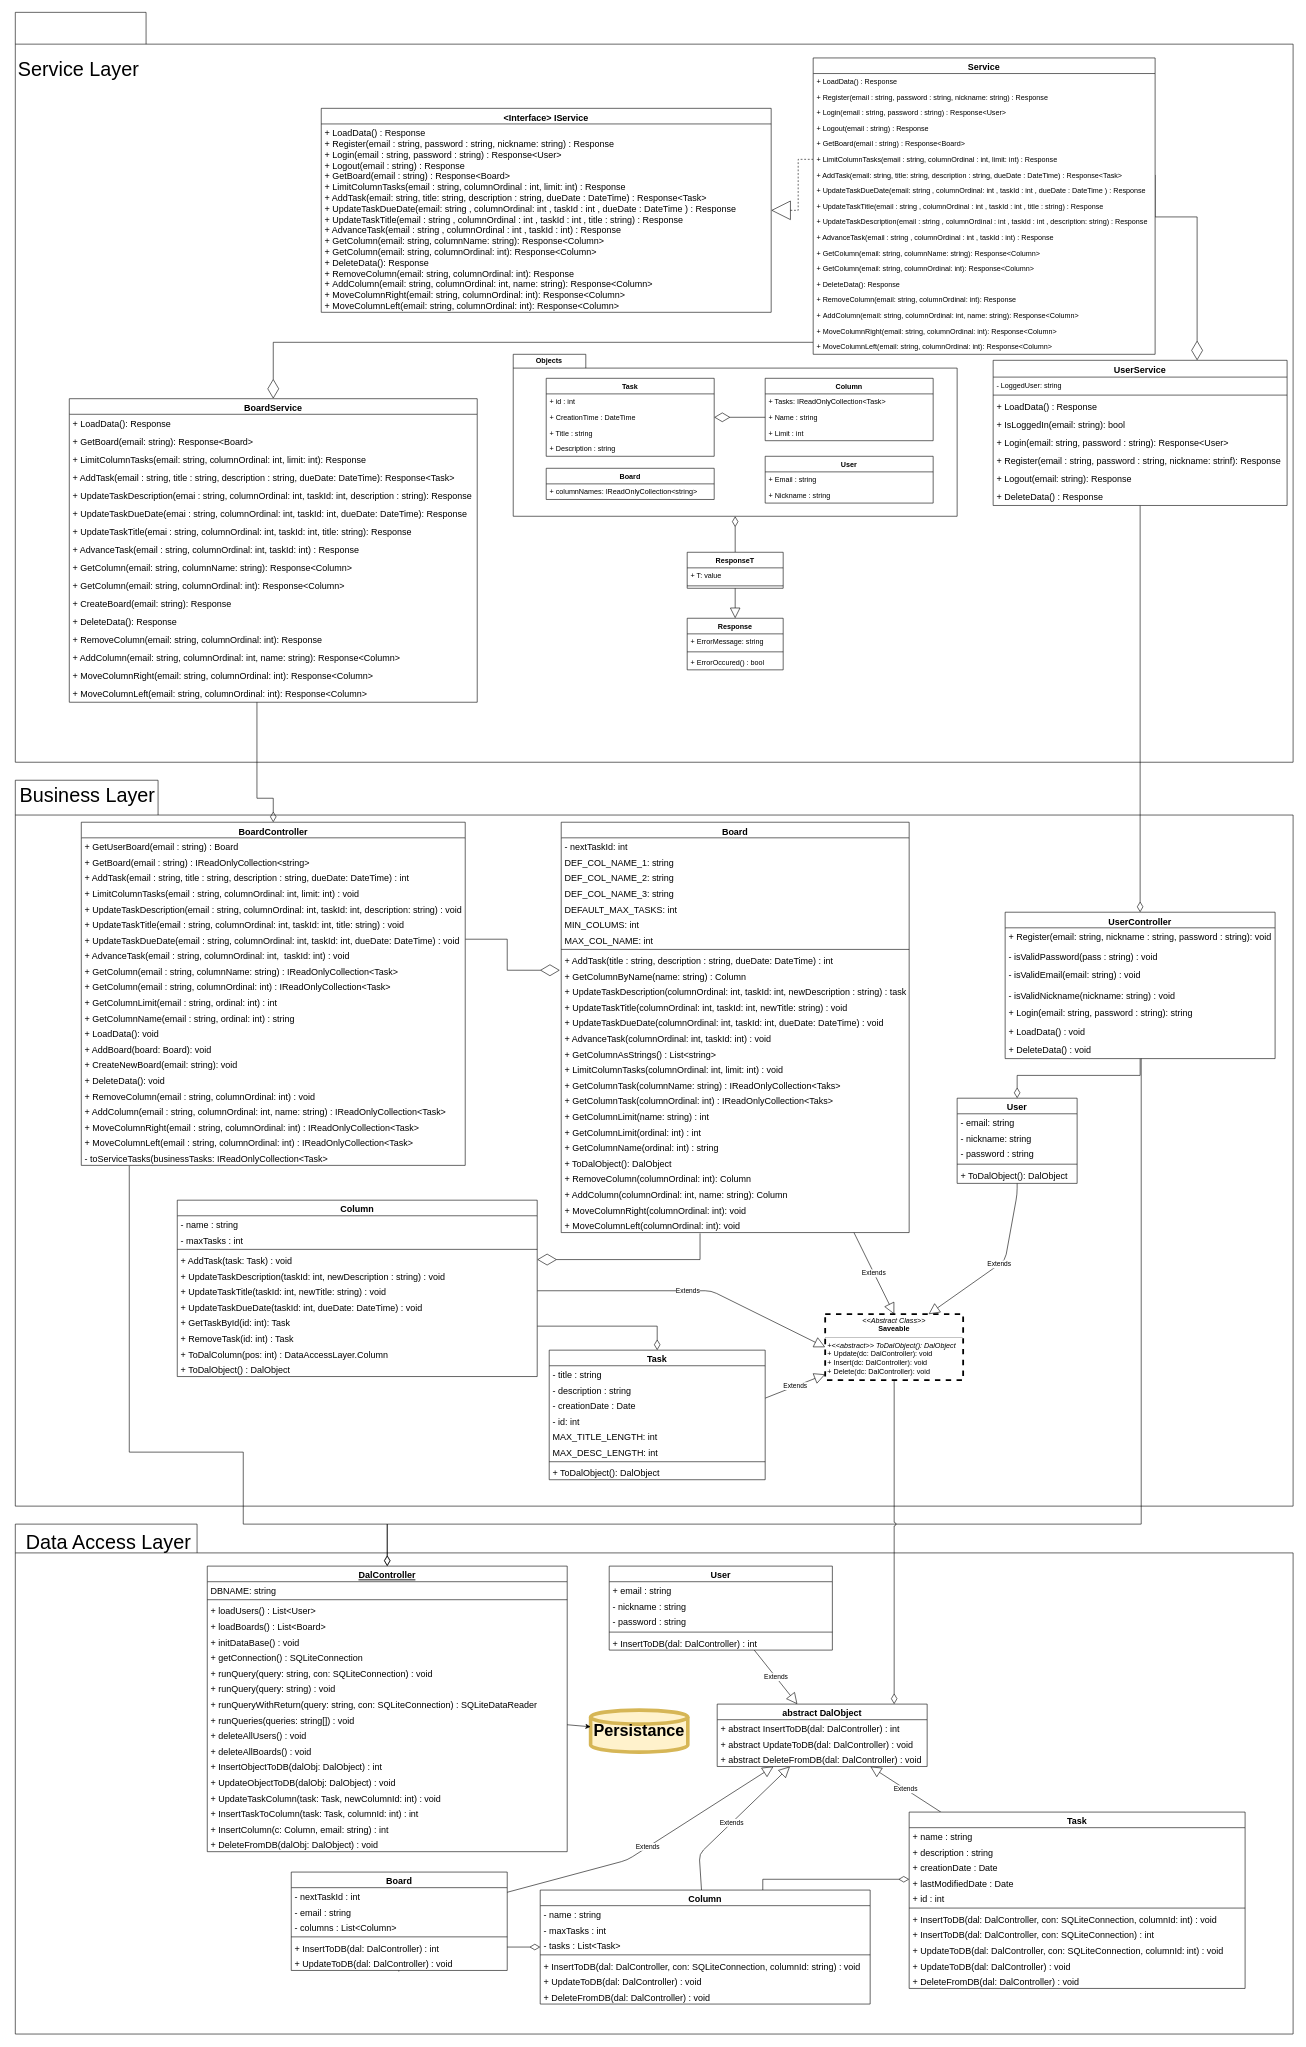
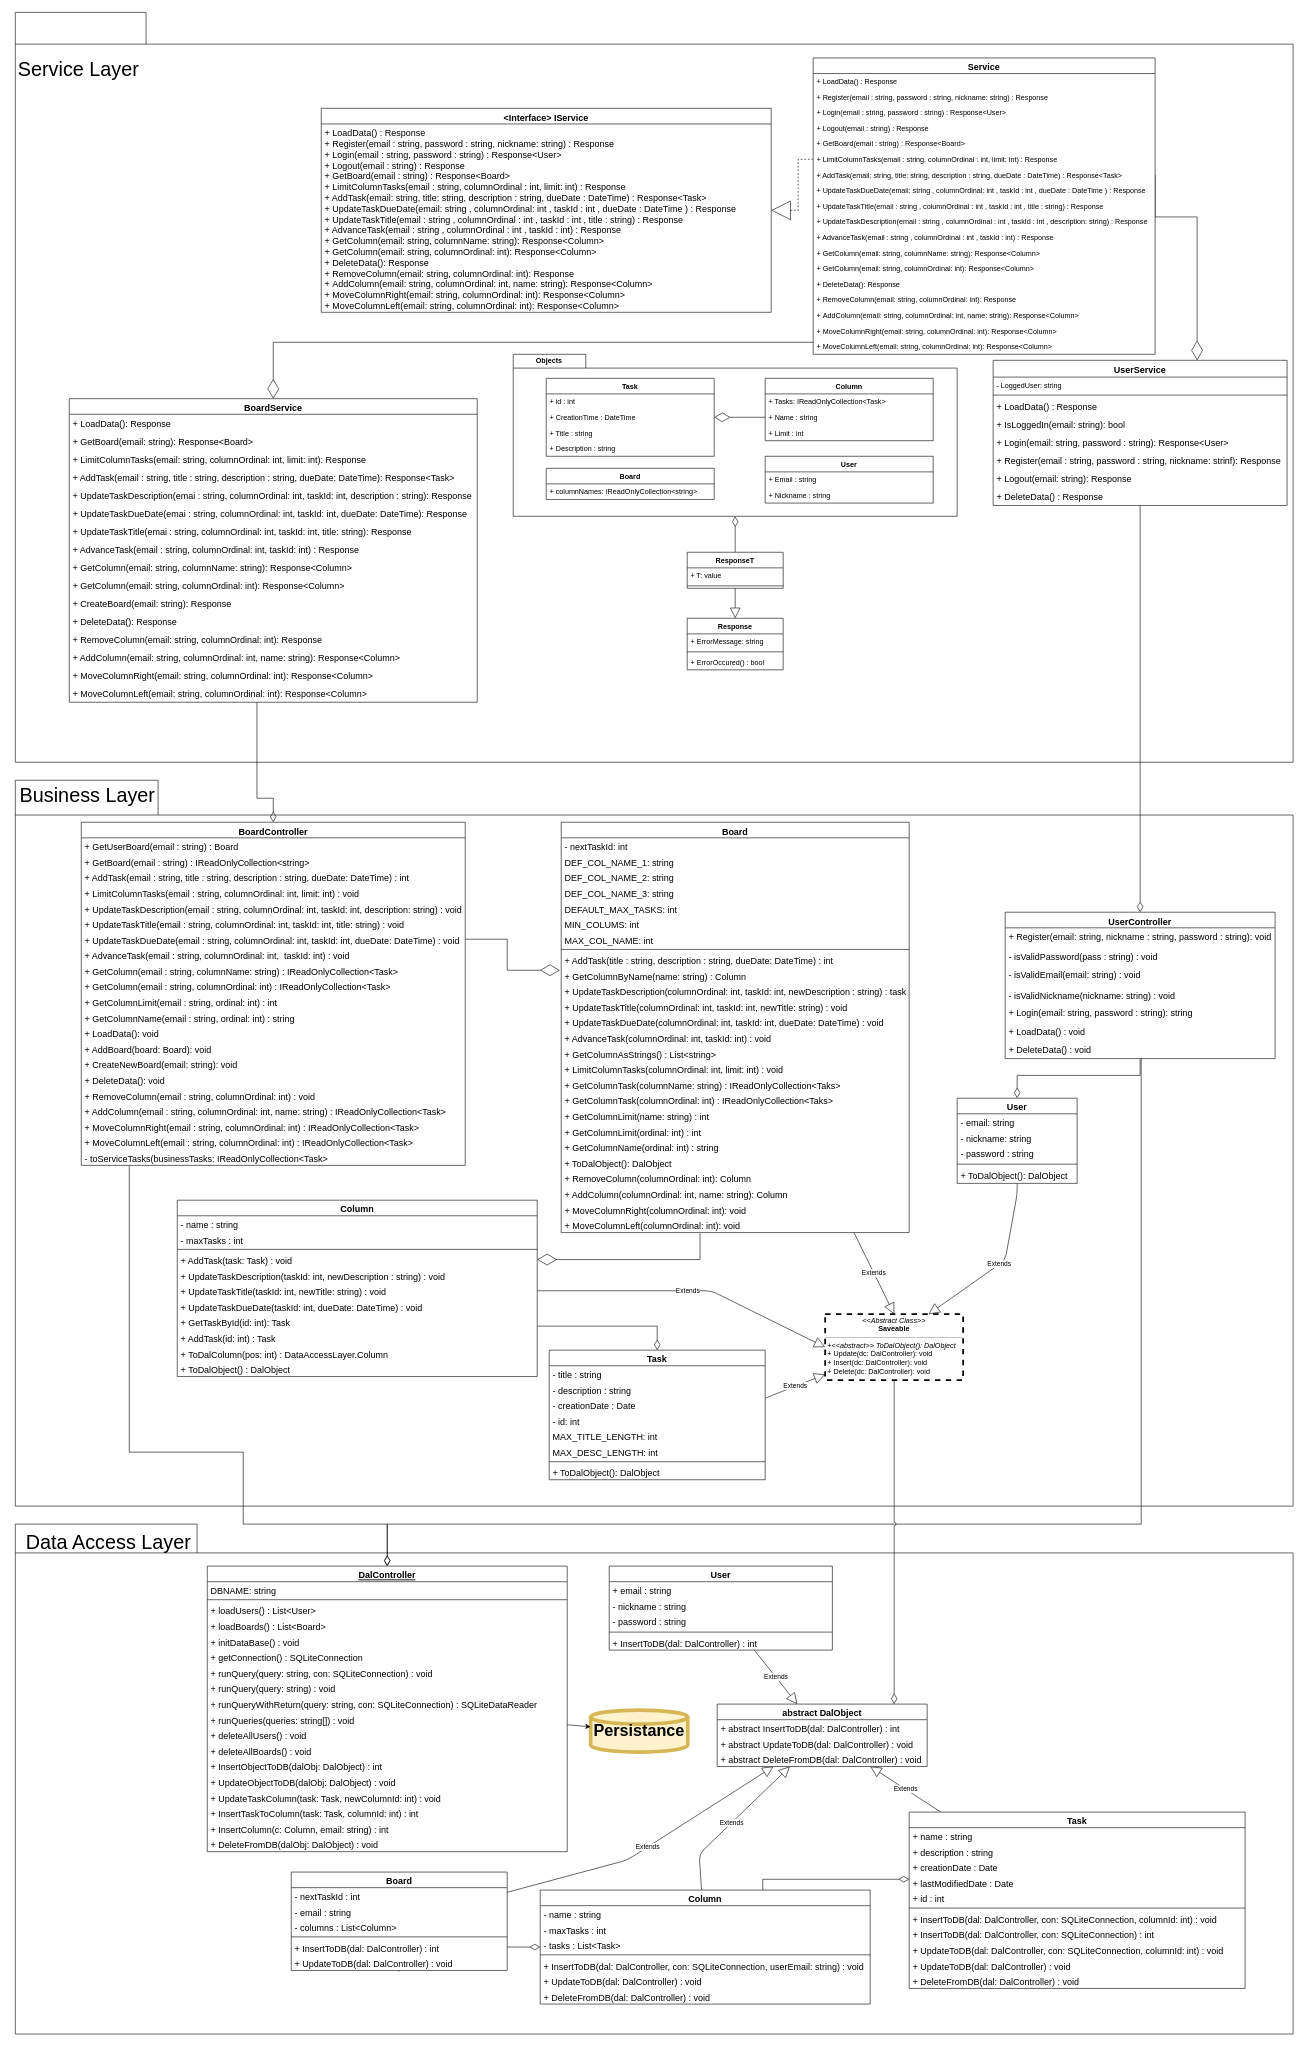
node "+ RemoveTask(id: int) : Task": label "+ RemoveTask(id: int) : Task" -> "+ AddTask(id: int) : Task"
node "+ InsertToDB(dal: DalController, con: SQLiteConnection, columnId: string) : void": label "+ InsertToDB(dal: DalController, con: SQLiteConnection, columnId: string) : void" -> "+ InsertToDB(dal: DalController, con: SQLiteConnection, userEmail: string) : void"
